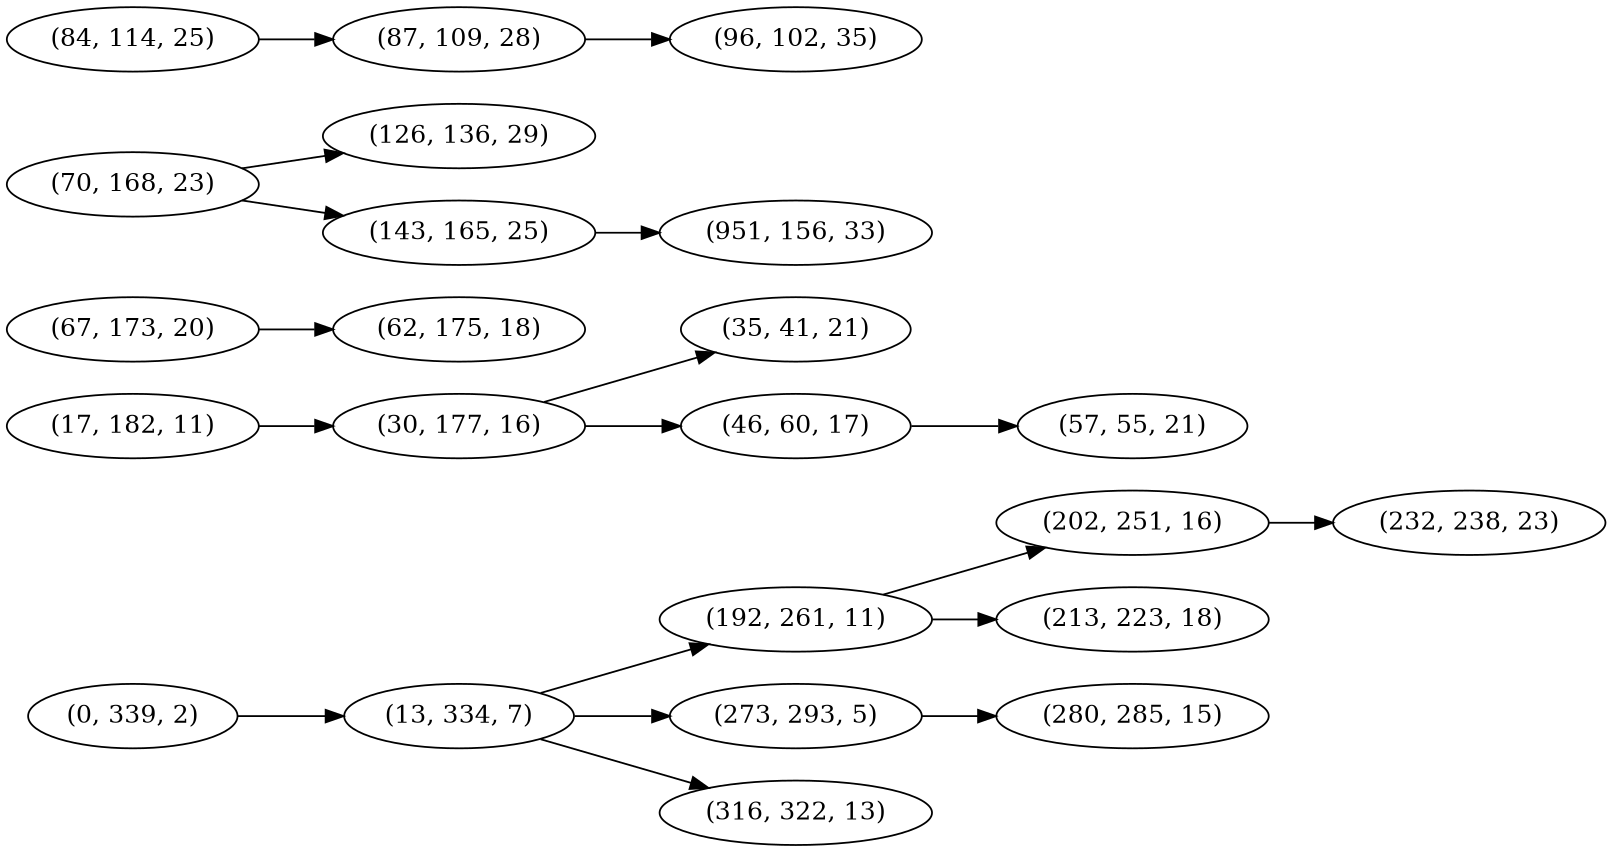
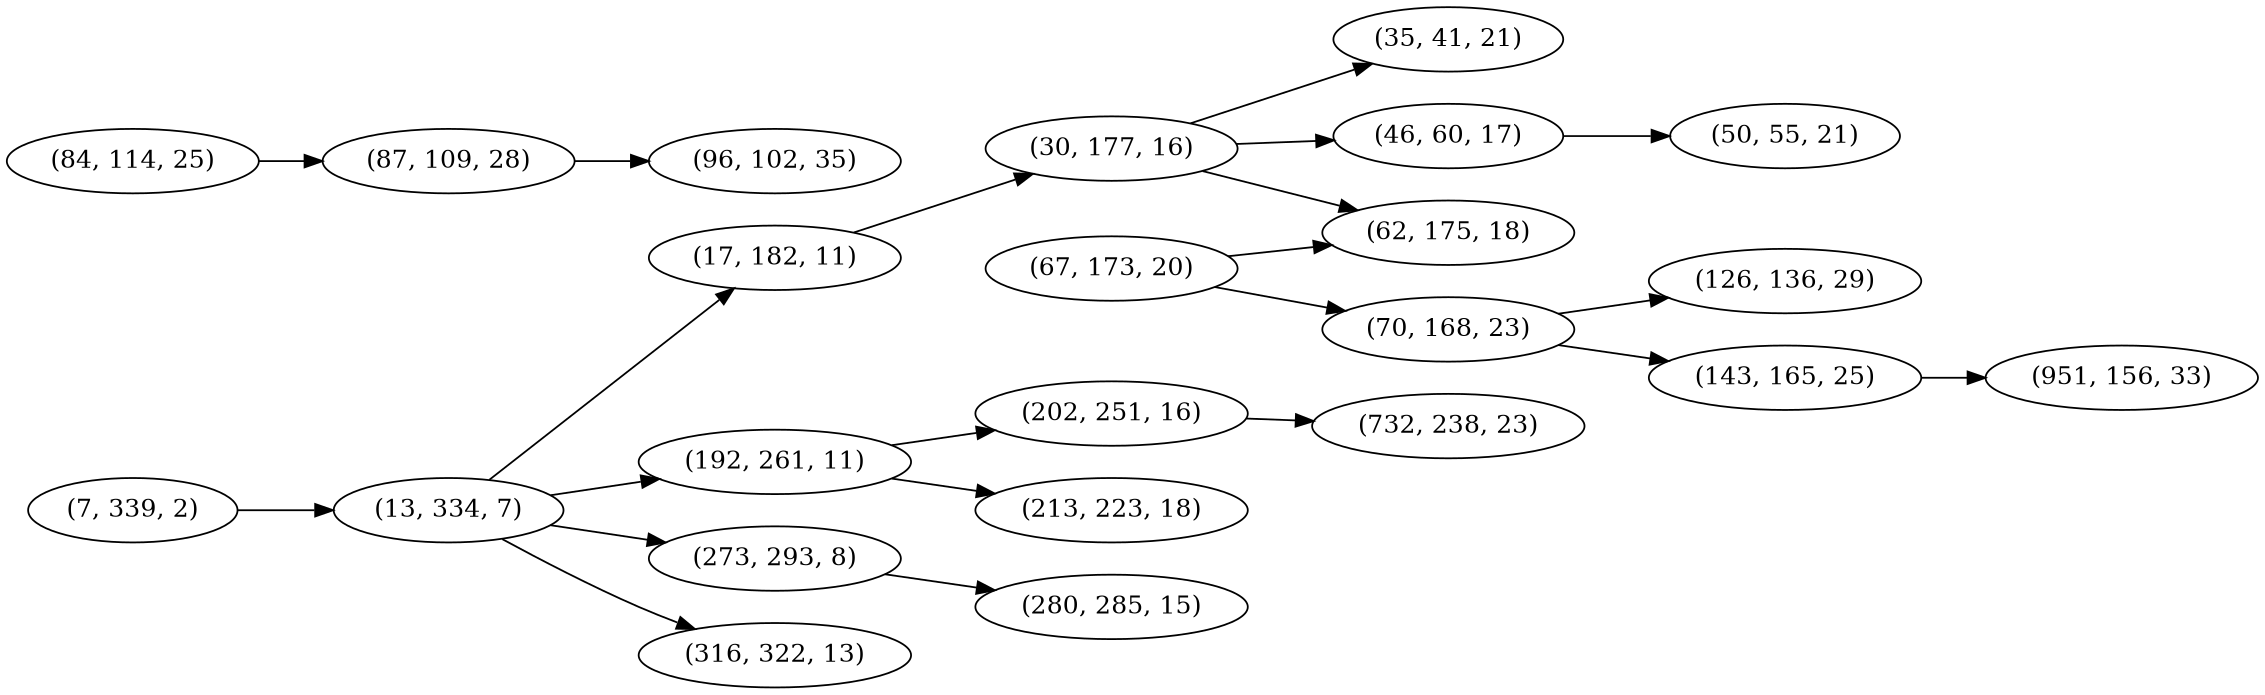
edge "(30, 177, 16)" -> "(62, 175, 18)": added
edge "(67, 173, 20)" -> "(70, 168, 23)": added
edge "(13, 334, 7)" -> "(17, 182, 11)": added
node "(57, 55, 21)": label "(57, 55, 21)" -> "(50, 55, 21)"
node "(232, 238, 23)": label "(232, 238, 23)" -> "(732, 238, 23)"
node "(0, 339, 2)": label "(0, 339, 2)" -> "(7, 339, 2)"
node "(273, 293, 5)": label "(273, 293, 5)" -> "(273, 293, 8)"
